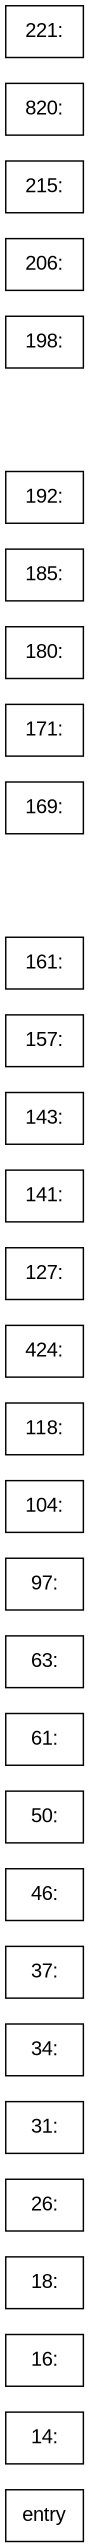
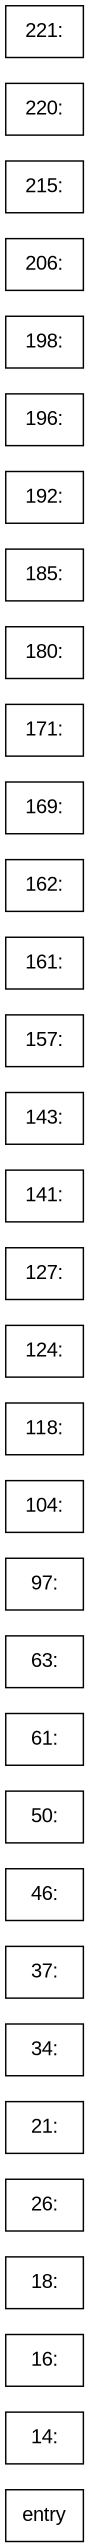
node "820:": label "820:" -> "220:"
node "196:": added
node "162:": added
node "424:": label "424:" -> "124:"
node "31:": label "31:" -> "21:"
